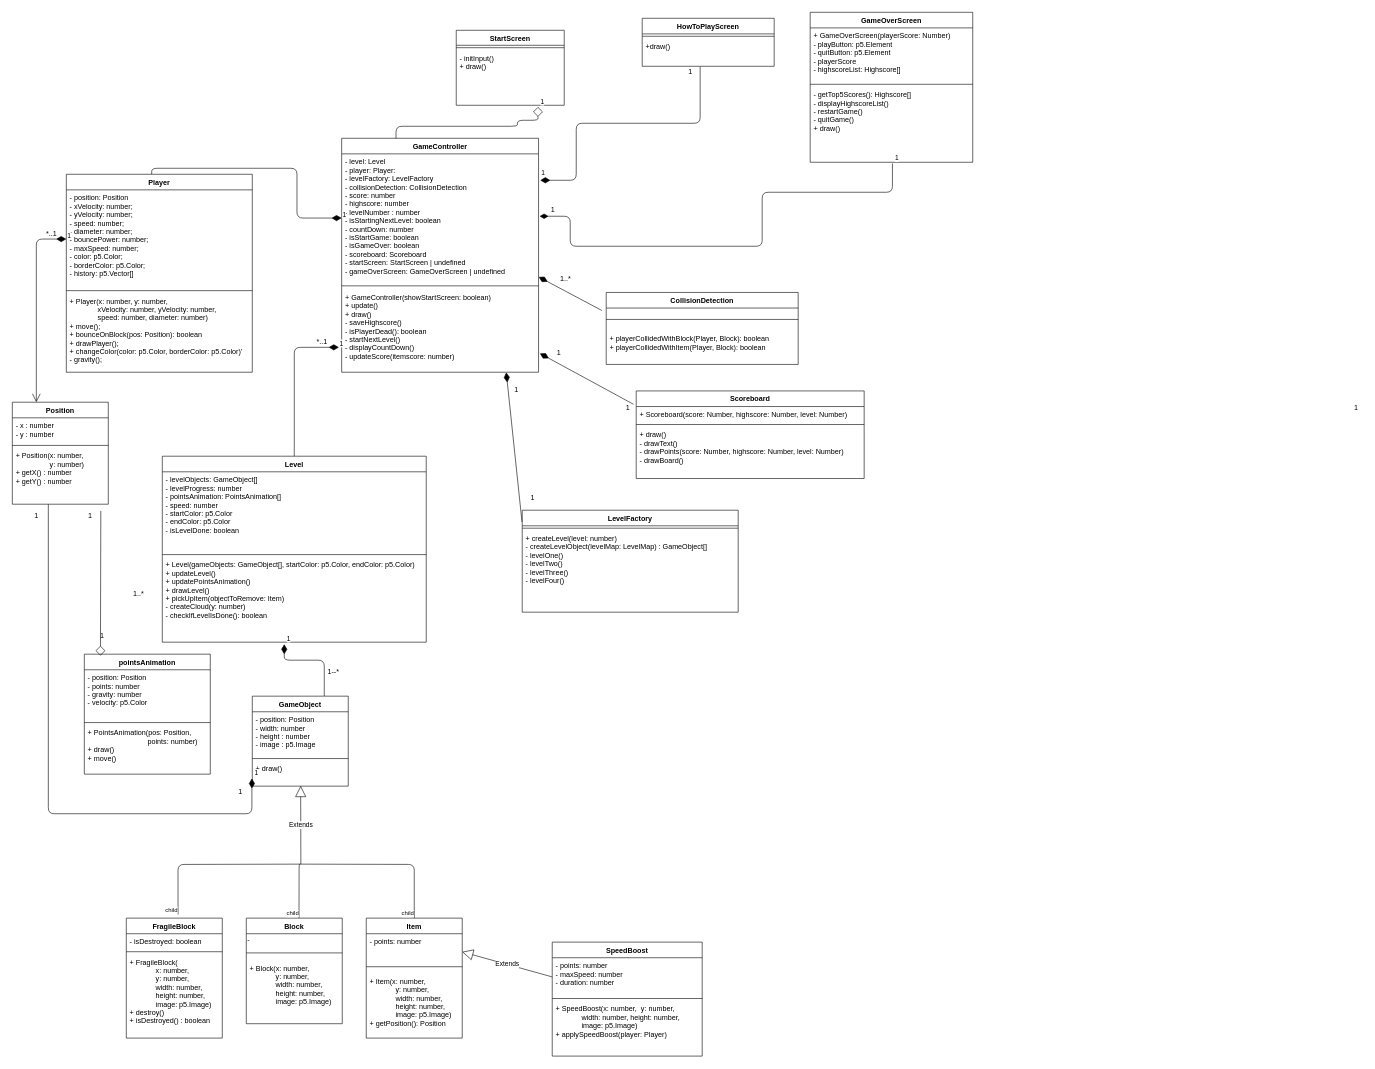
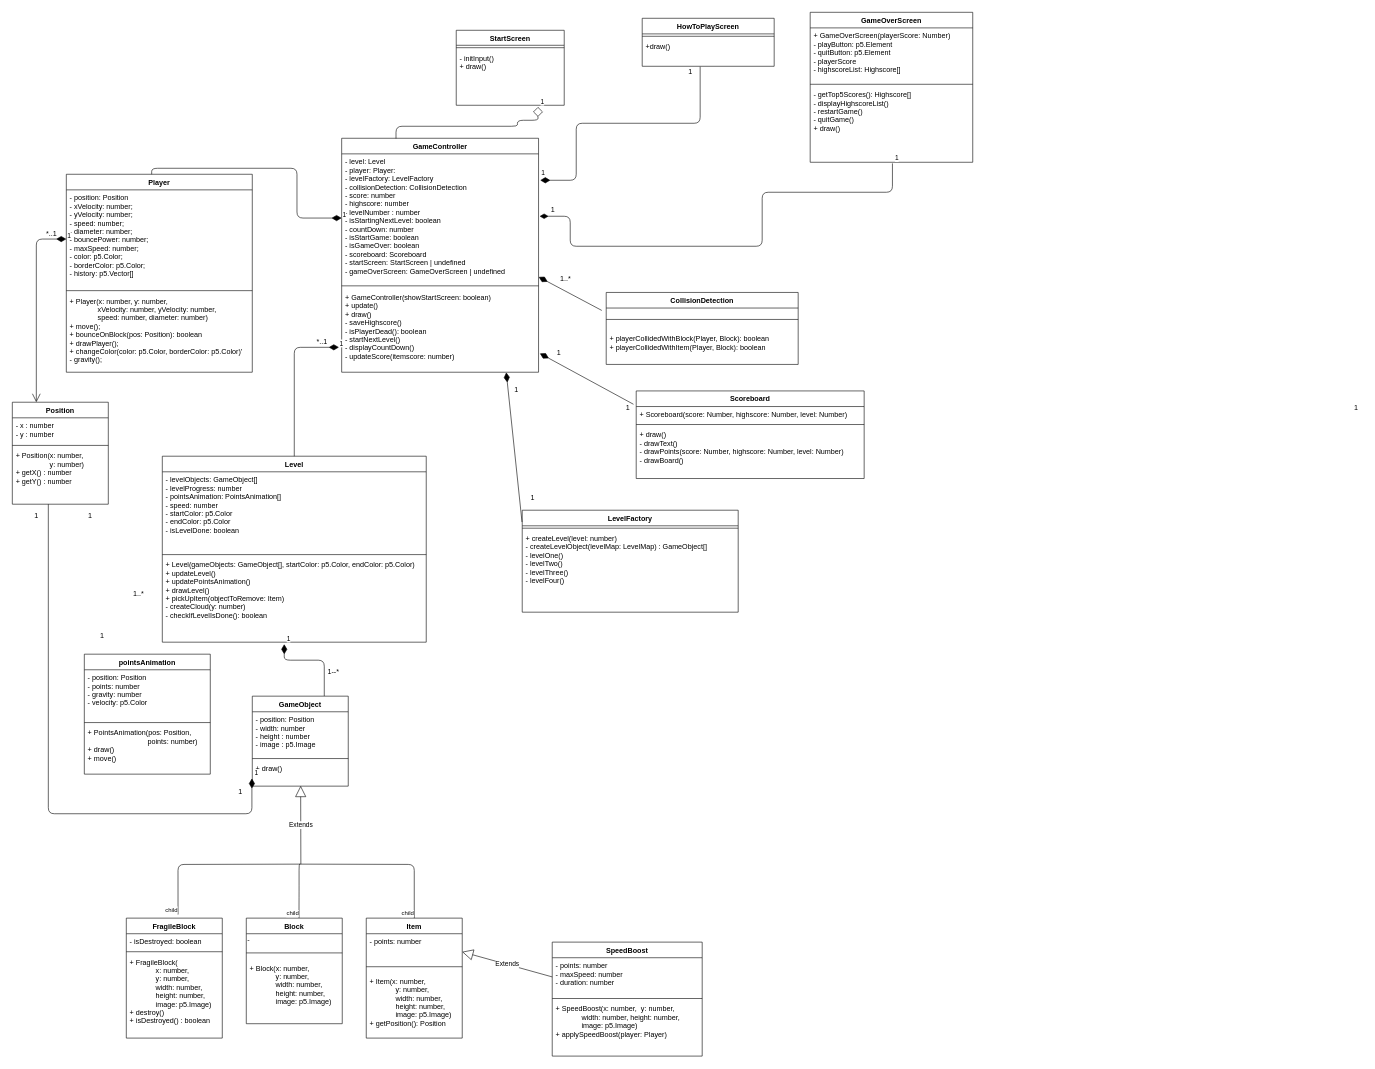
edge "+ Position(x: number, y: number) + getX() : number + getY() : number" -> "pointsAnimation": removed
